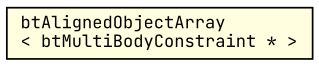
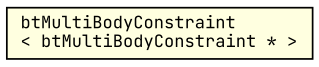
node "btAlignedObjectArray < btMultiBodyConstraint * >": label "btAlignedObjectArray < btMultiBodyConstraint * >" -> "btMultiBodyConstraint < btMultiBodyConstraint * >"
